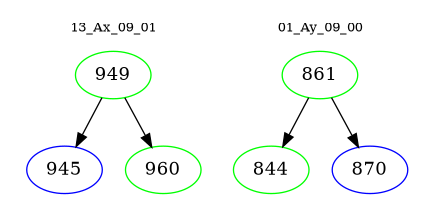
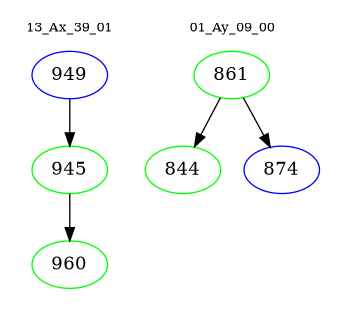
cluster "13_Ax_09_01": label "13_Ax_09_01" -> "13_Ax_39_01"
node "949": color green -> blue
edge "949" -> "960": now "945" -> "960"
node "945": color blue -> green
node "870": label "870" -> "874"
